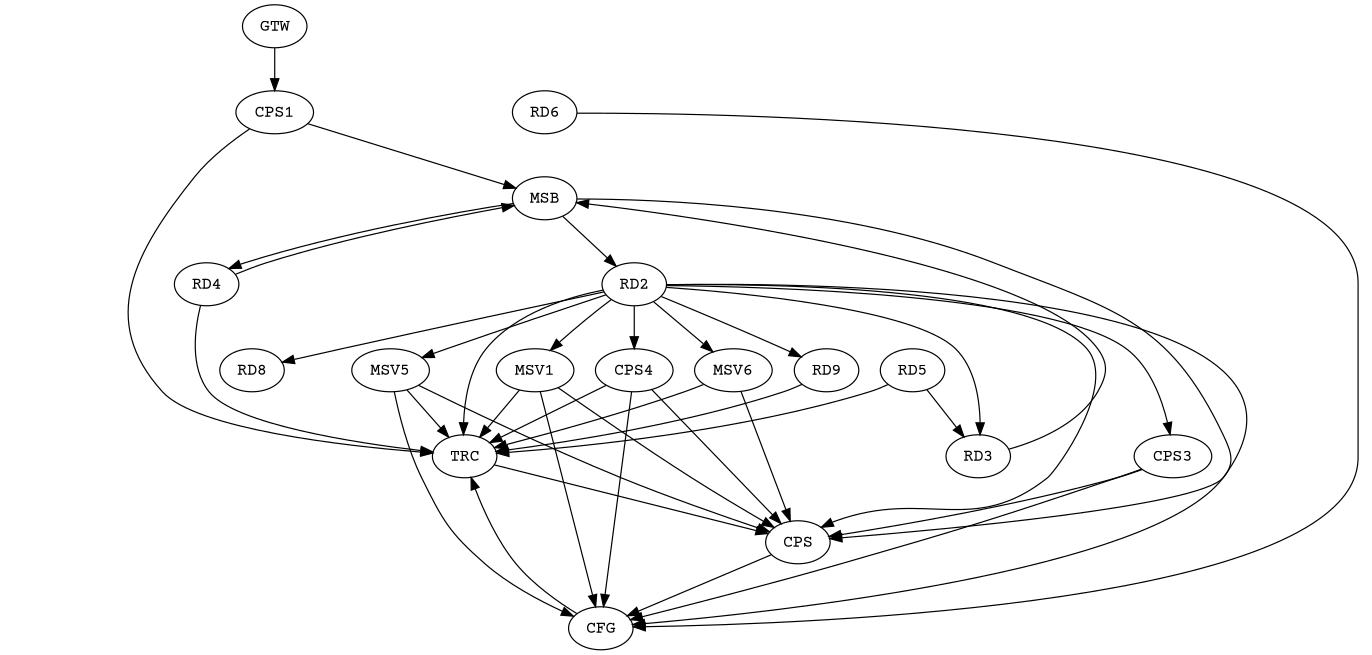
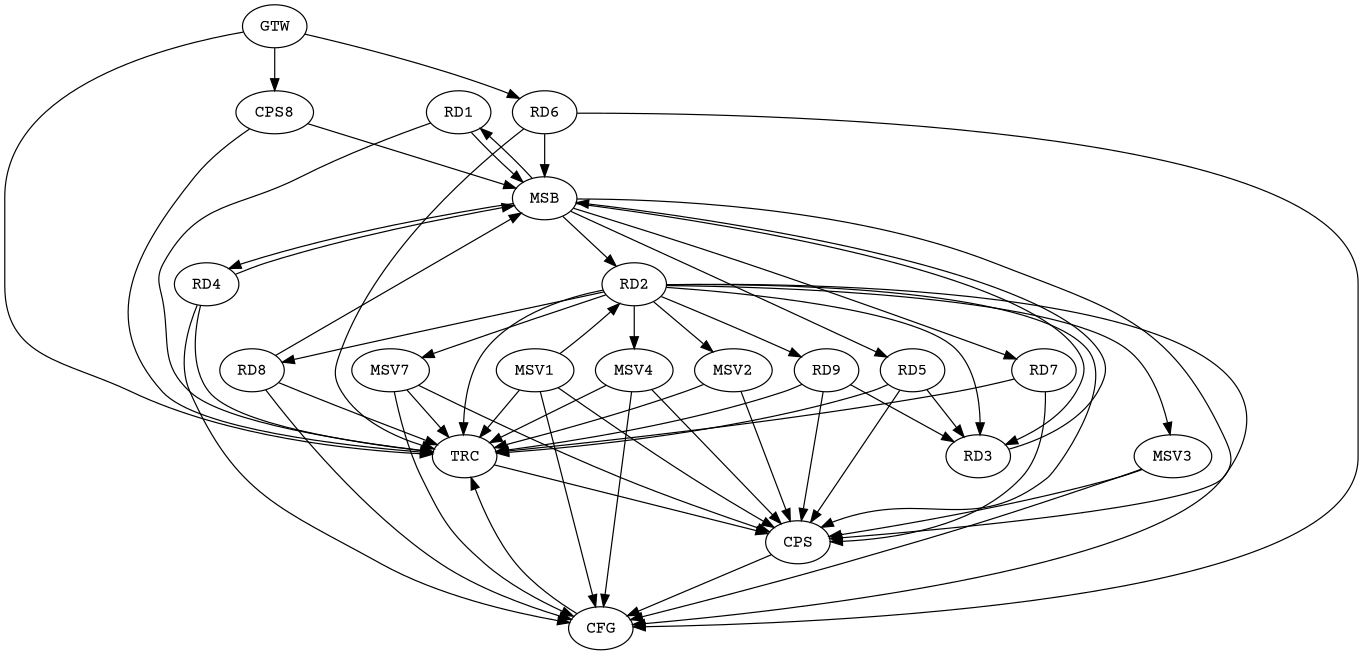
edge "GTW" -> "RD6": added
node "CPS1": label "CPS1" -> "CPS8"
node "RD1": added
edge "RD6" -> "MSB": added
edge "MSB" -> "RD3": added
edge "MSB" -> "RD5": added
edge "RD6" -> "TRC": added
edge "RD8" -> "MSB": added
edge "RD2" -> "MSV1": reversed
edge "GTW" -> "TRC": added
node "MSV5": label "MSV5" -> "MSV7"
node "CPS4": label "CPS4" -> "MSV4"
node "MSV6": label "MSV6" -> "MSV2"
node "RD7": added
edge "RD8" -> "TRC": added
edge "RD9" -> "RD3": added
edge "RD9" -> "CPS": added
edge "RD5" -> "CPS": added
node "CPS3": label "CPS3" -> "MSV3"
edge "RD4" -> "CFG": added
edge "RD8" -> "CFG": added
